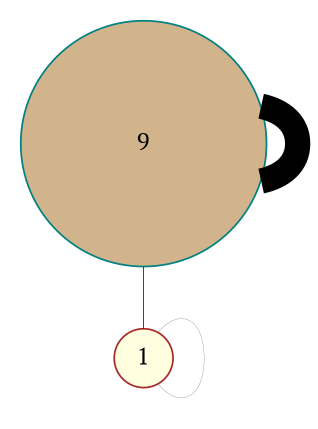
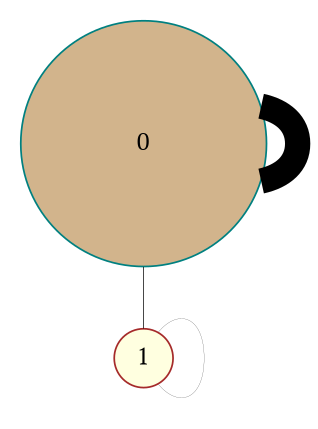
node "9": label "9" -> "0"
